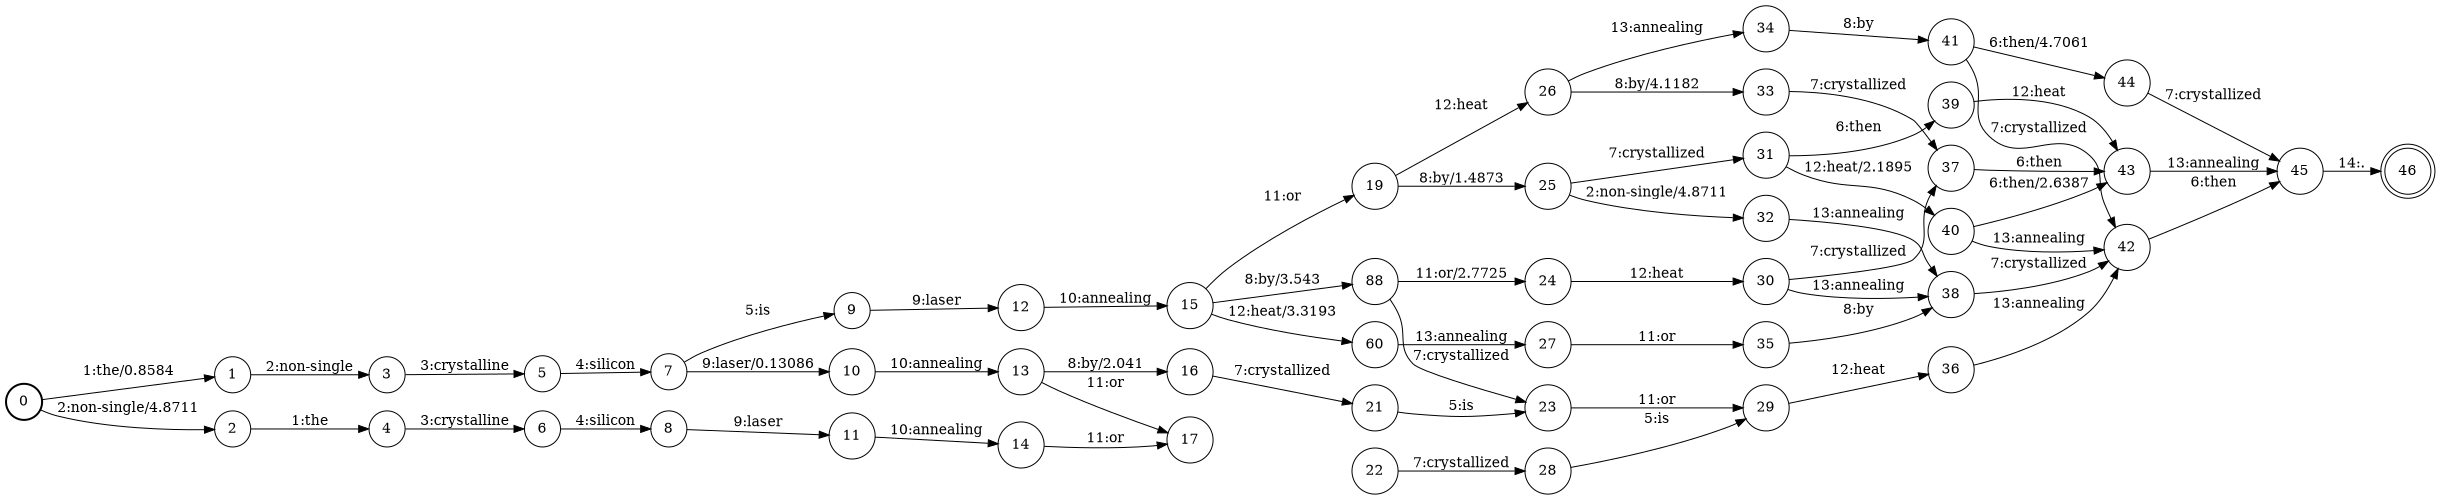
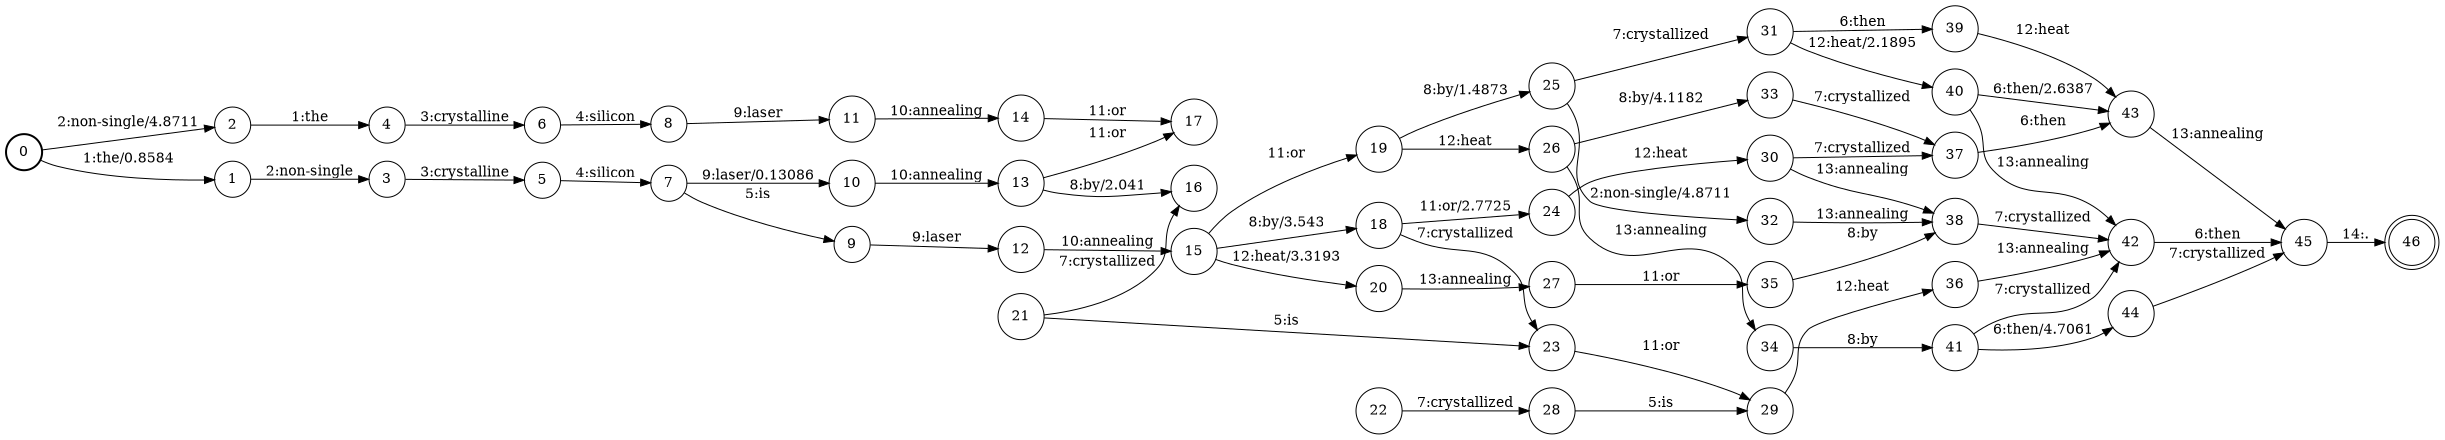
node "88": label "88" -> "18"
node "60": label "60" -> "20"
edge "16" -> "21": reversed
